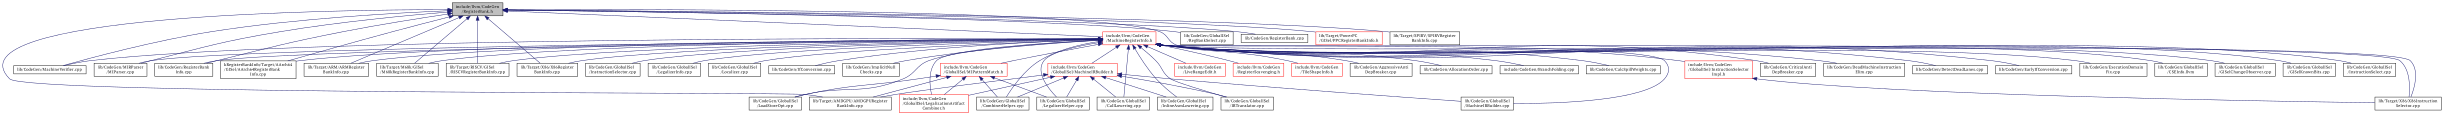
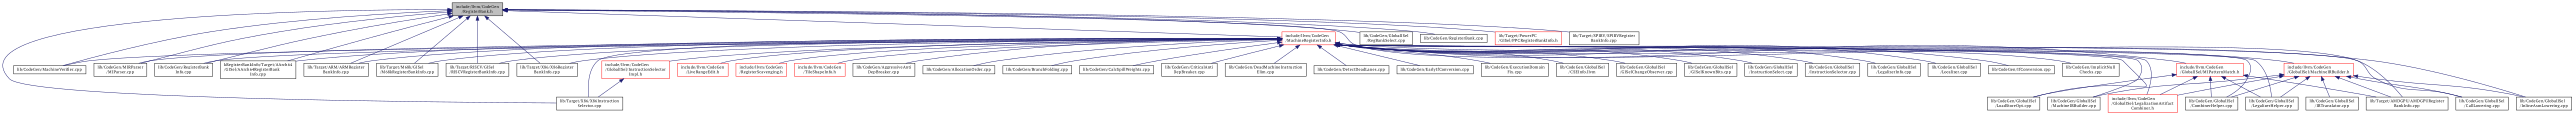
node "include/CodeGen/BranchFolding.cpp": label "include/CodeGen/BranchFolding.cpp" -> "lib/CodeGen/BranchFolding.cpp"
edge "lib/CodeGen/GlobalISel /IRTranslator.cpp" -> "include/llvm/CodeGen /MachineRegisterInfo.h": removed
